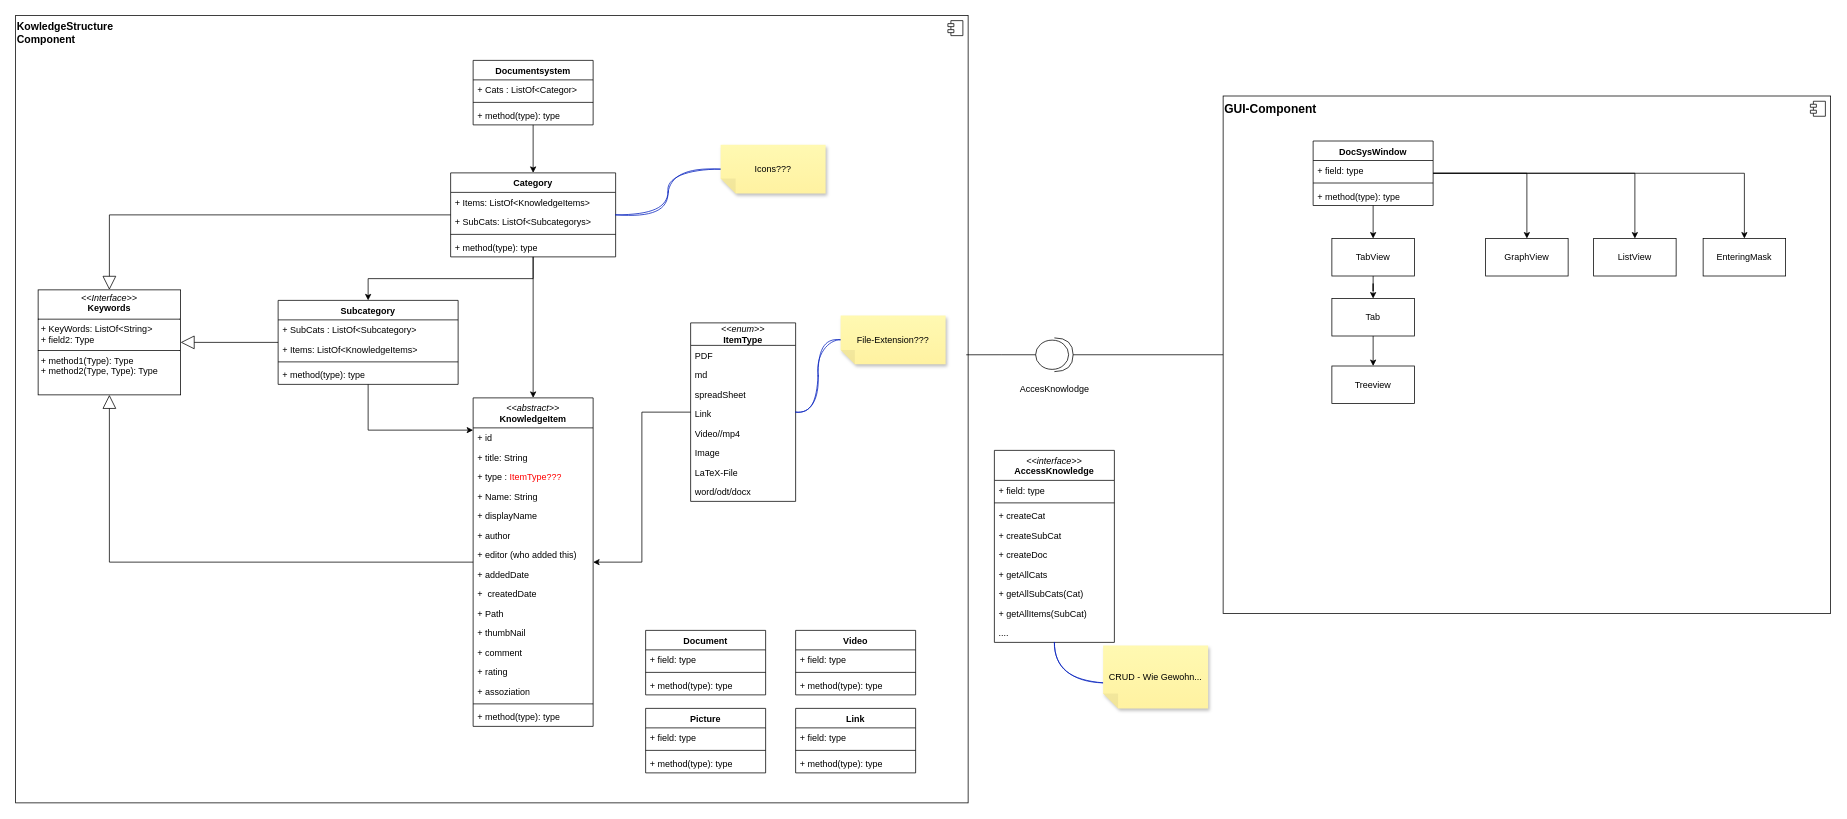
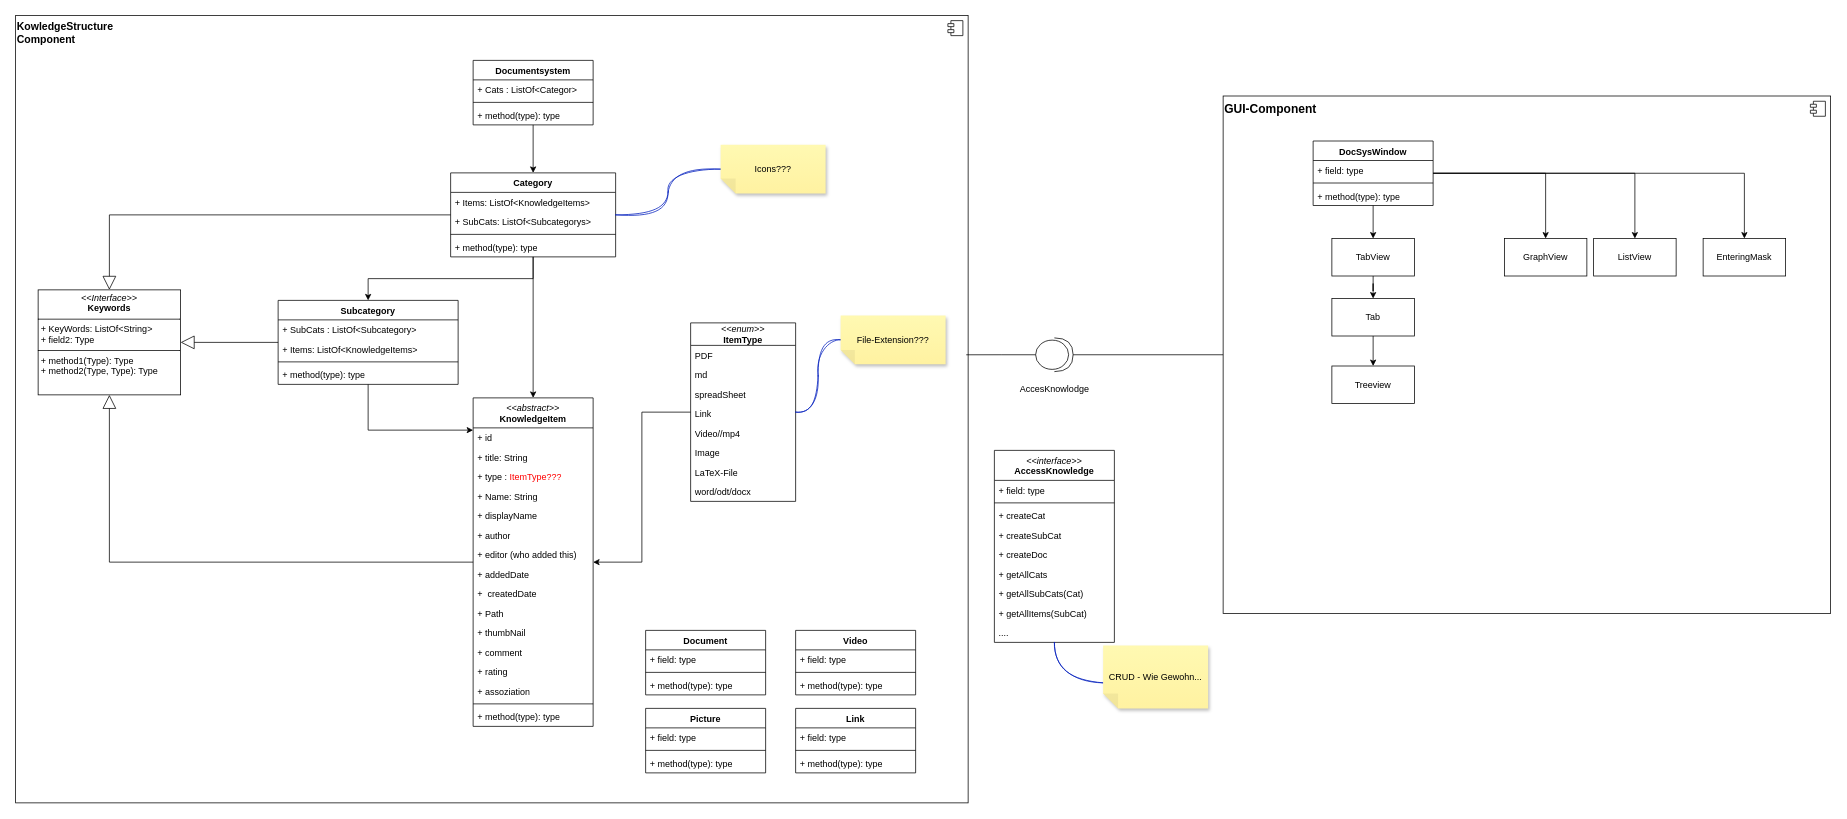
node "GraphView": moved (1527, 257) -> (1545, 257)
